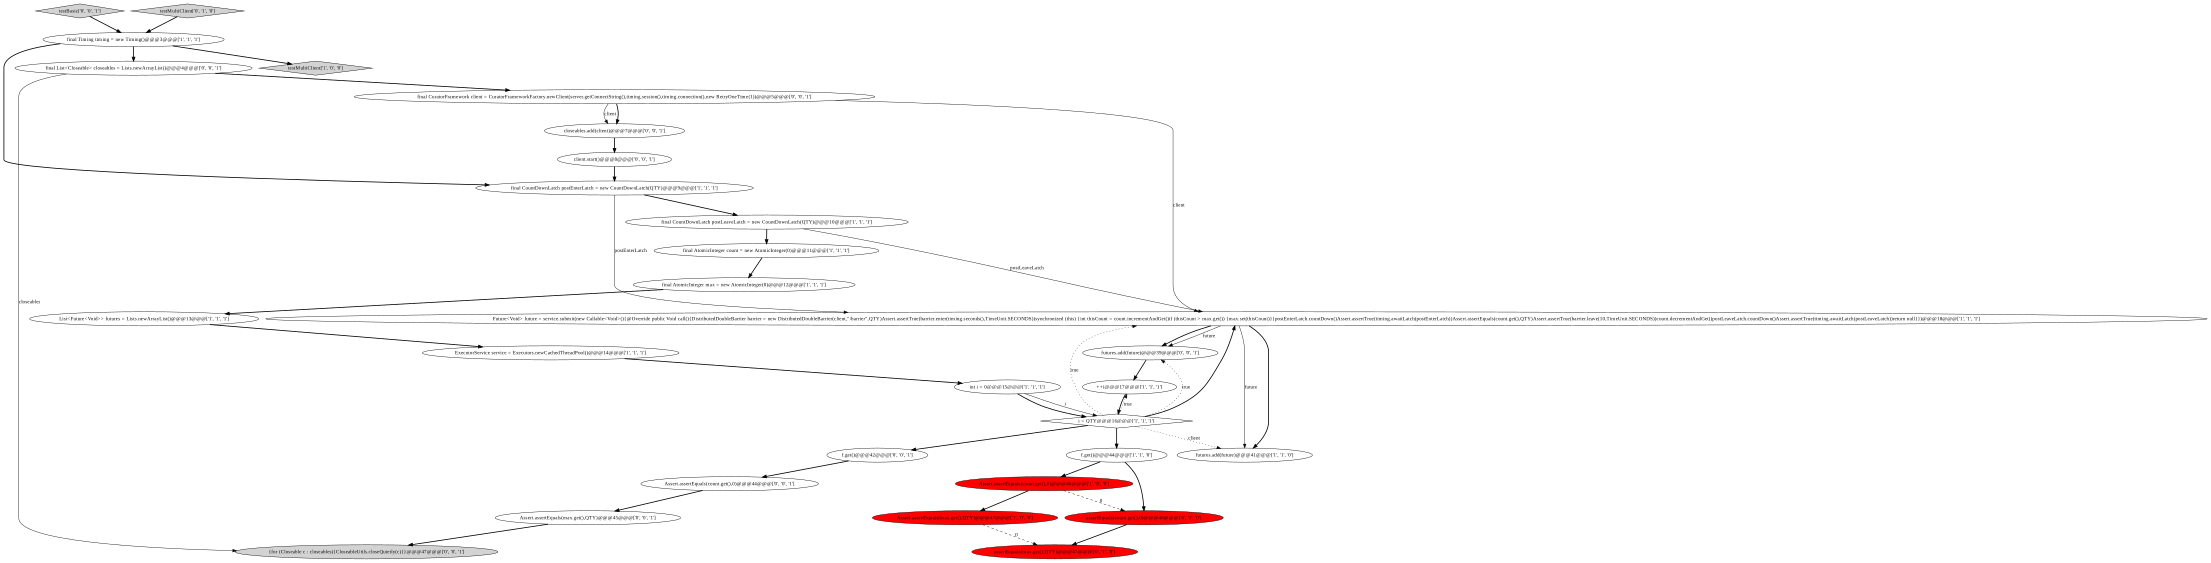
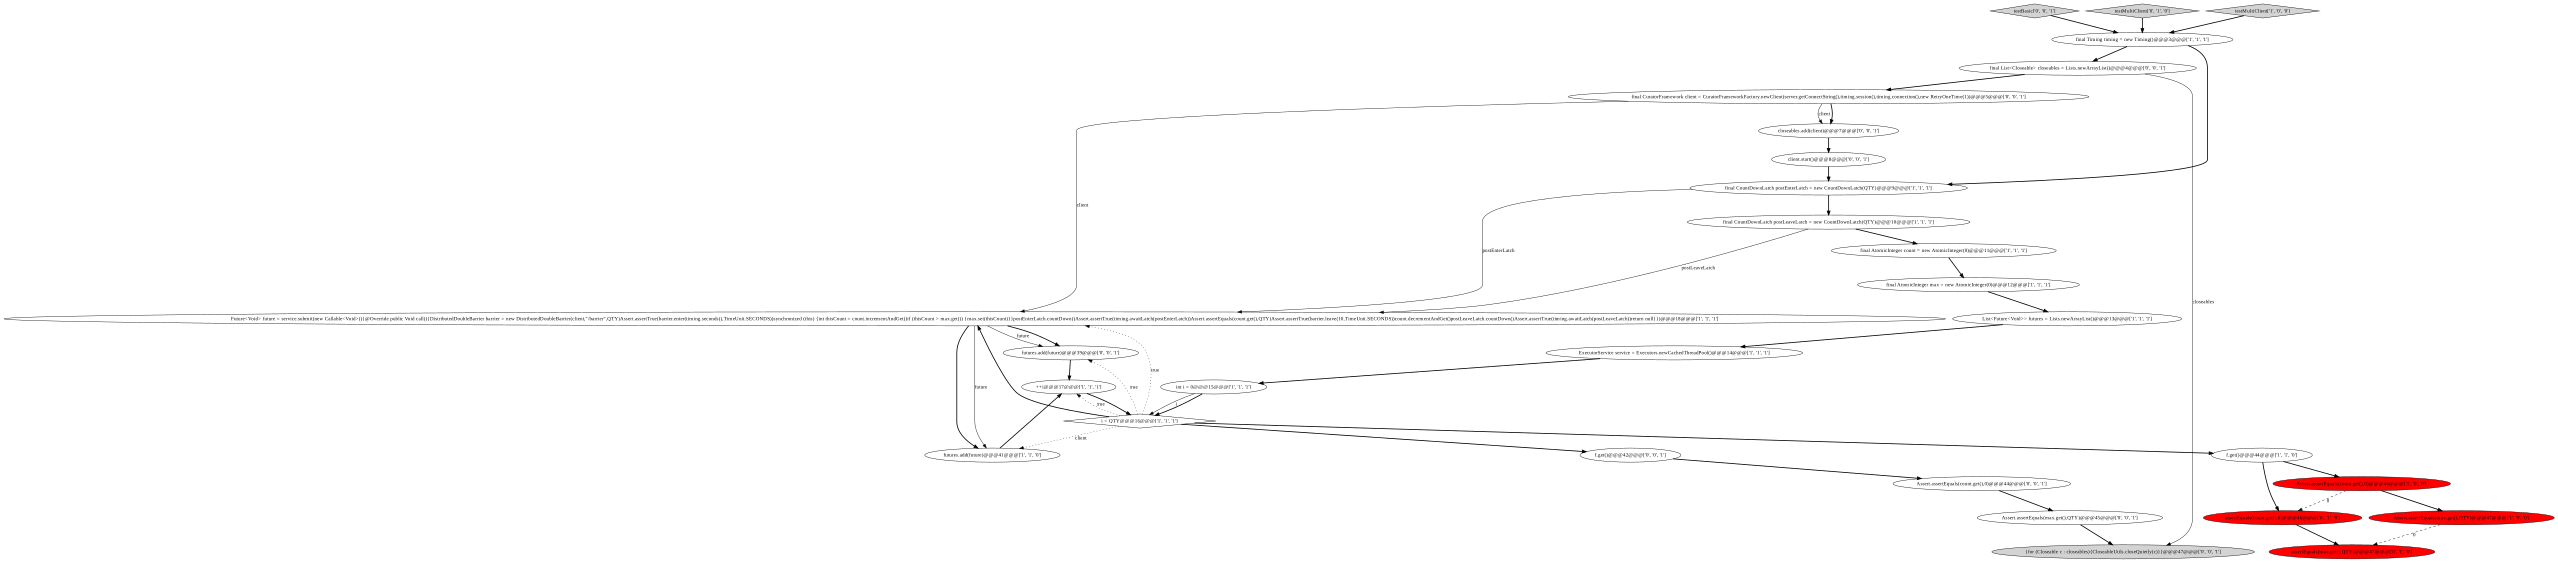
edge "final Timing timing = new Timing()@@@3@@@['1', '1', '1']" -> "testMultiClient['1', '0', '0']": reversed
edge "futures.add(future)@@@41@@@['1', '1', '0']" -> "++i@@@17@@@['1', '1', '1']": added
